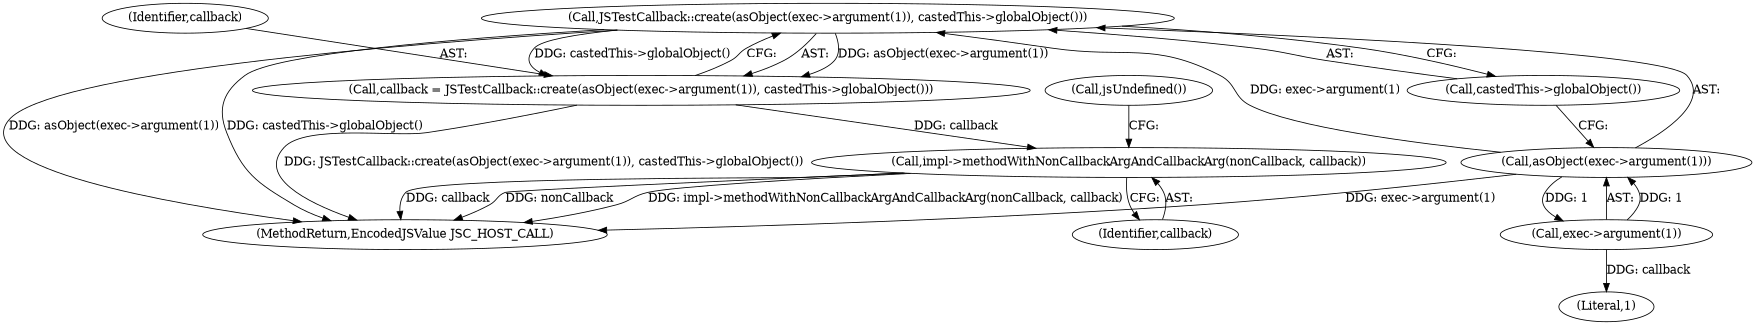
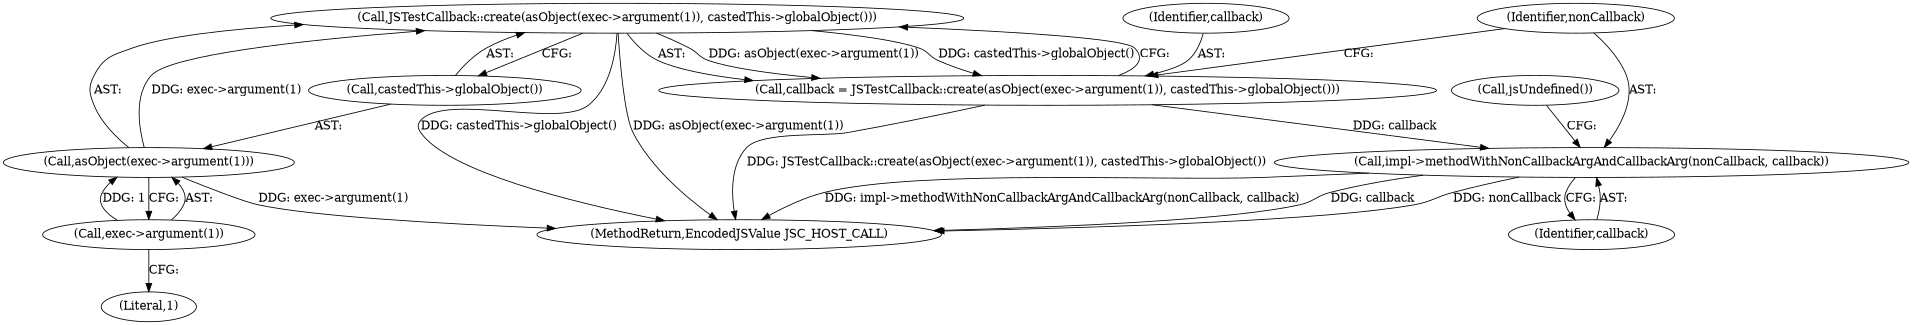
node "(Identifier,nonCallback)": added
edge "(Call,castedThis->globalObject())" -> "(Call,asObject(exec->argument(1)))": label "CFG: " -> "AST: "
edge "(Call,asObject(exec->argument(1)))" -> "(Call,exec->argument(1))": label "DDG: 1" -> "CFG: "
edge "(Call,exec->argument(1))" -> "(Literal,1)": label "DDG: callback" -> "CFG: "
